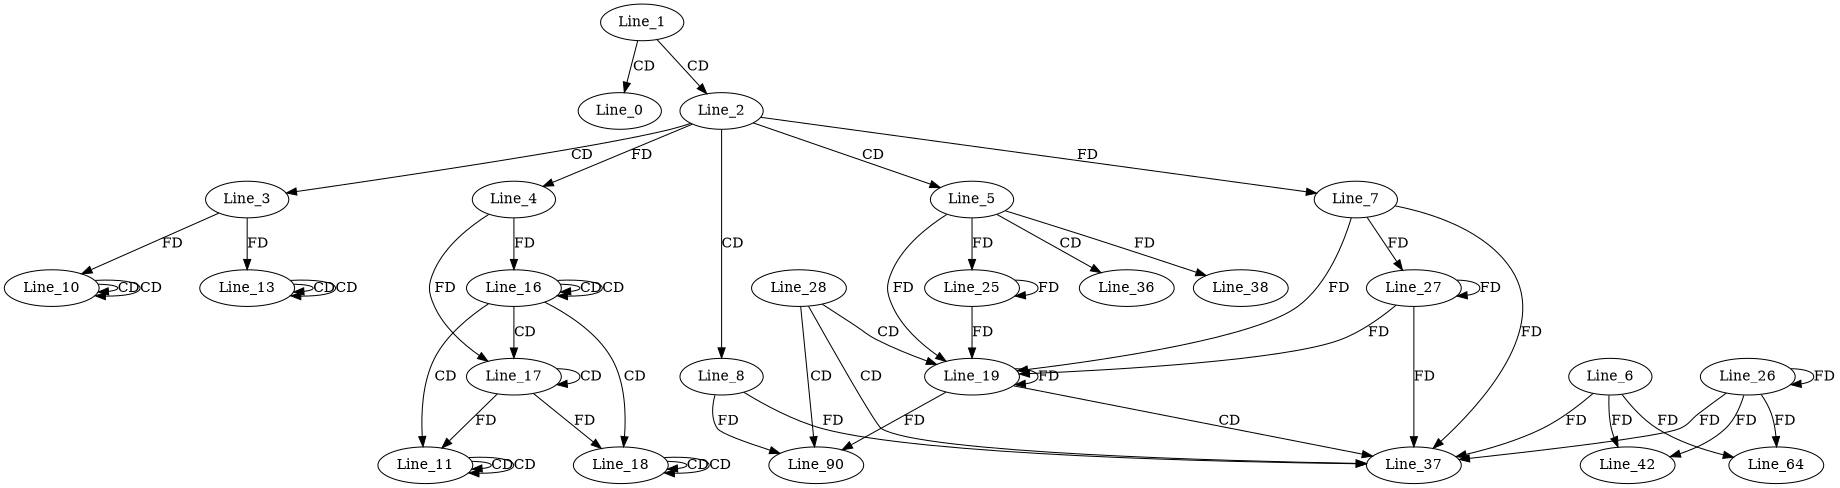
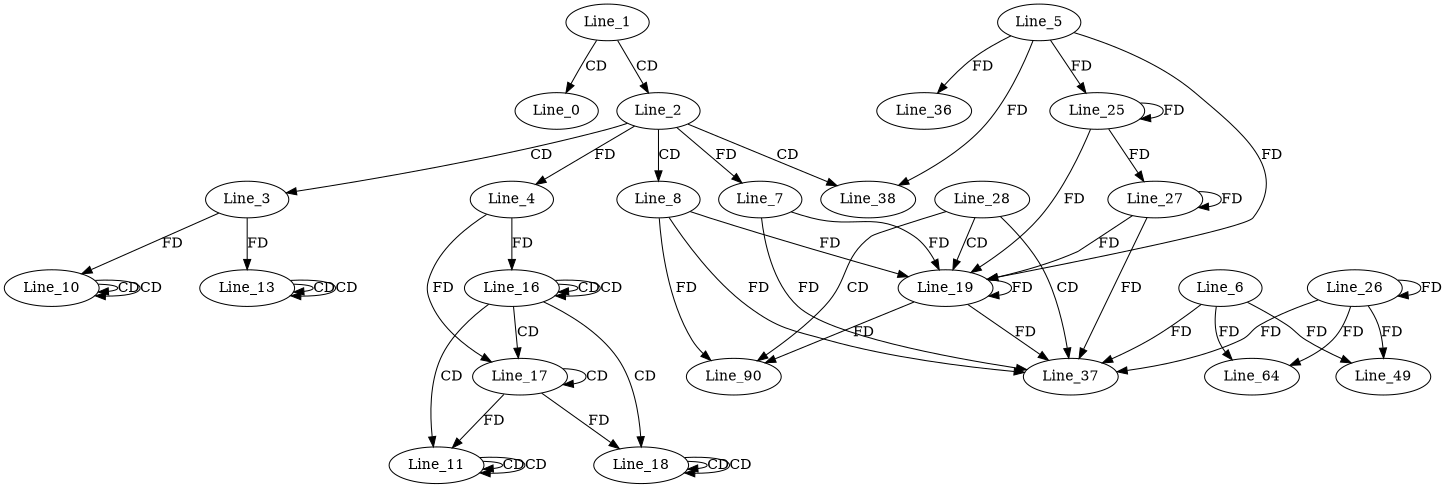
edge "Line_2" -> "Line_5": now "Line_2" -> "Line_38"
edge "Line_7" -> "Line_27": now "Line_25" -> "Line_27"
edge "Line_8" -> "Line_19": added, label "FD"
edge "Line_5" -> "Line_36": label "CD" -> "FD"
edge "Line_19" -> "Line_37": label "CD" -> "FD"
node "Line_42": label "Line_42" -> "Line_49"
